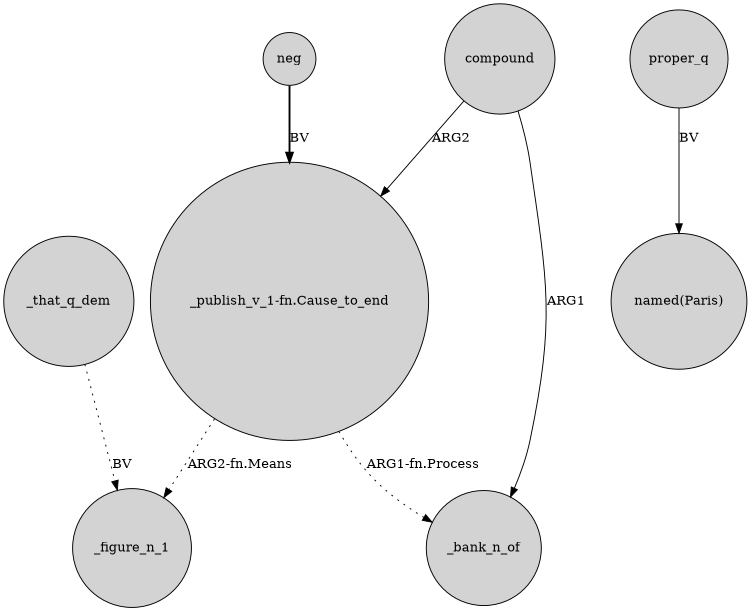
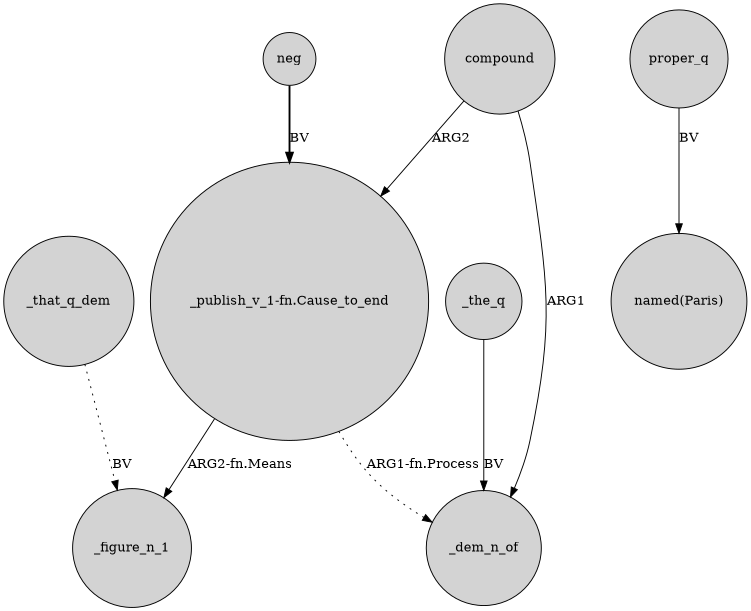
node "_the_q": added
edge "_publish_v_1-fn.Cause_to_end" -> "_figure_n_1": style dotted -> solid
node "_bank_n_of": label "_bank_n_of" -> "_dem_n_of"
